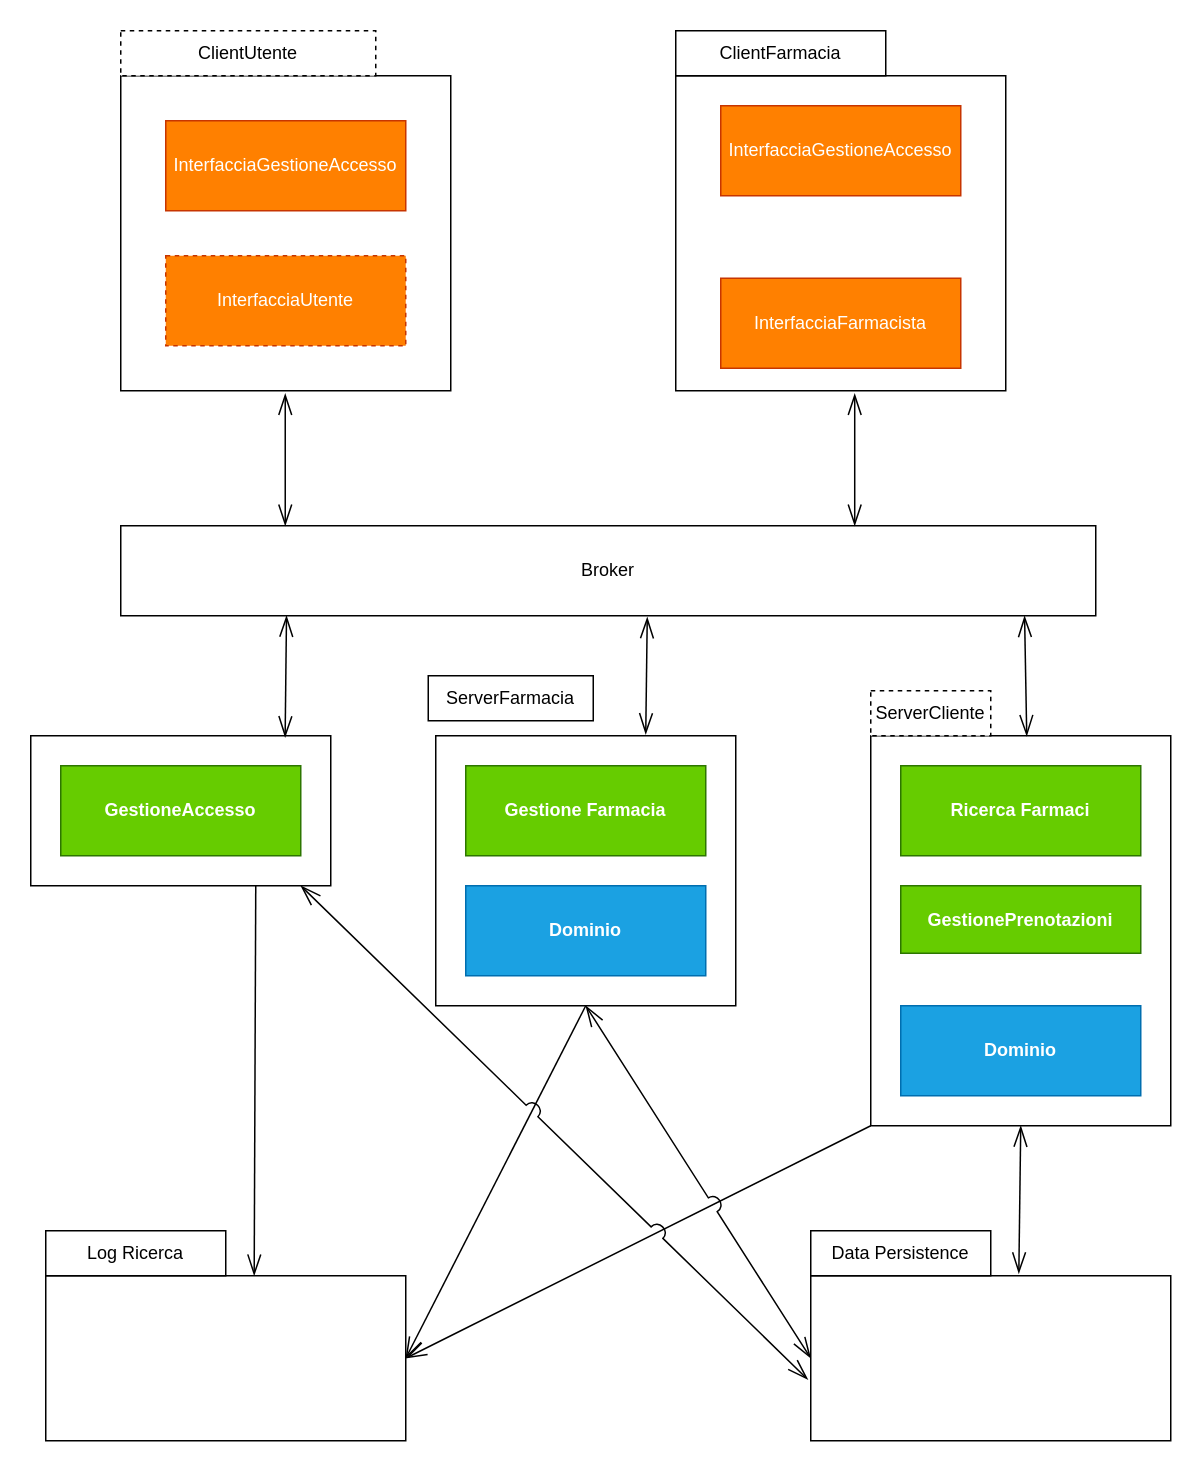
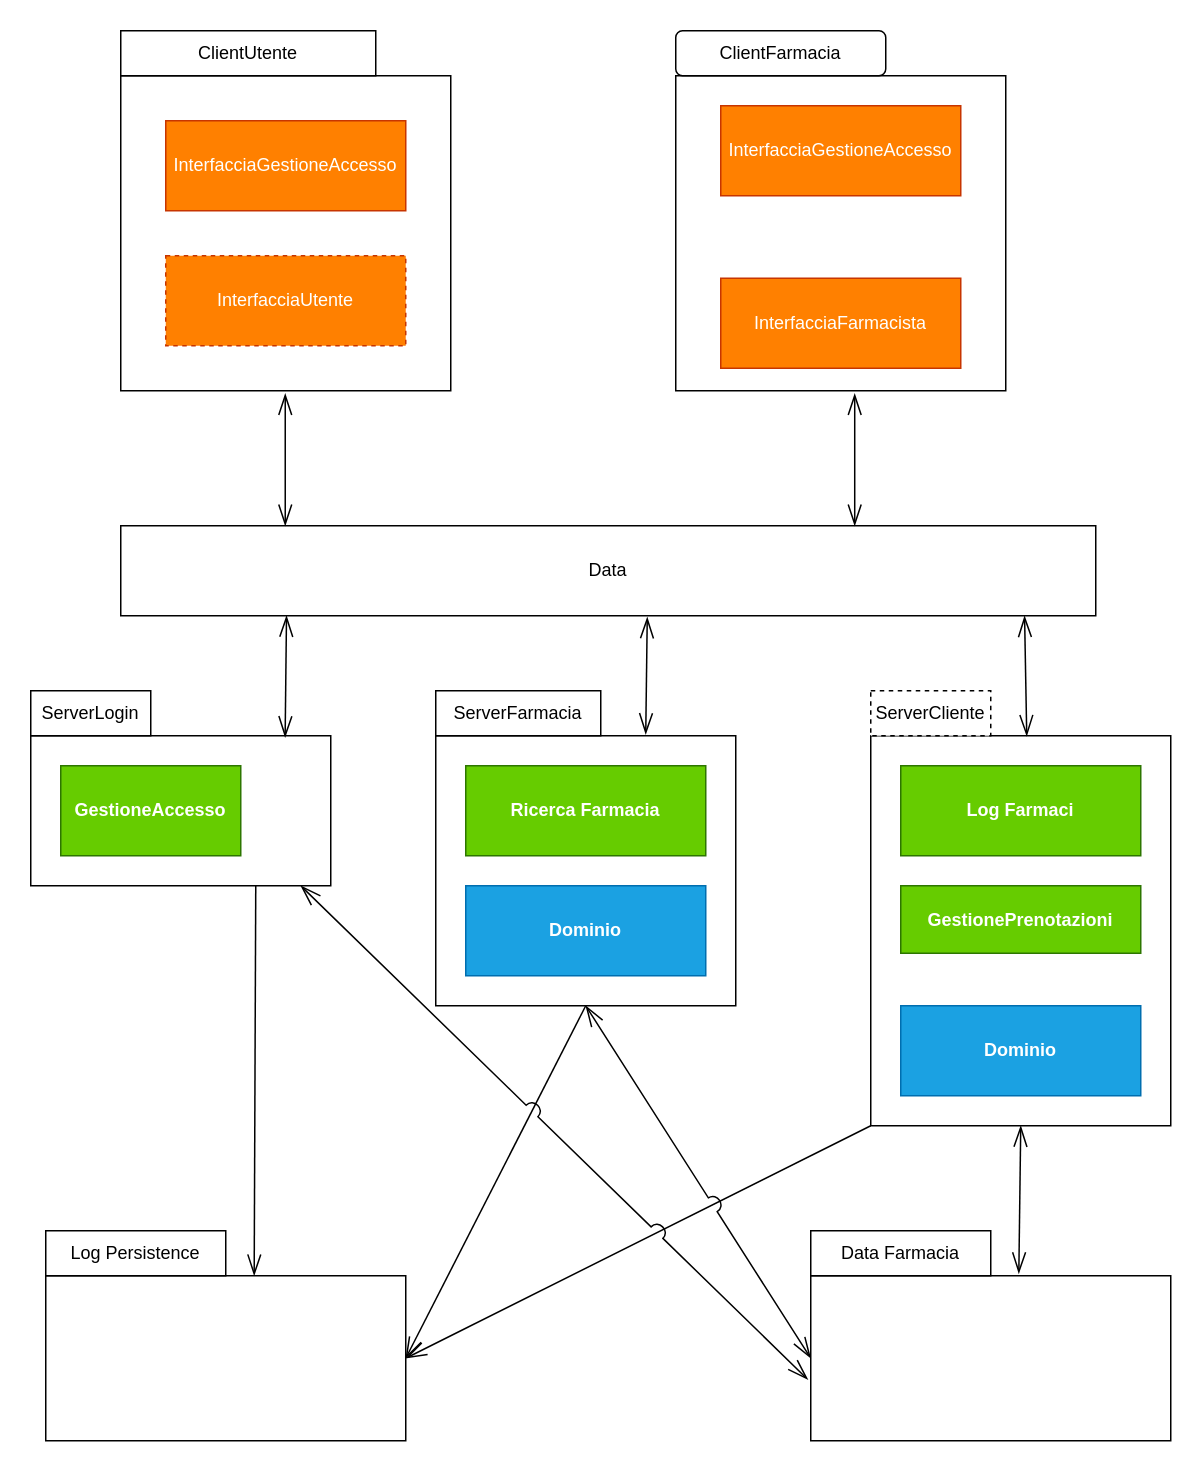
node "ClientUtente": style dashed -> solid
node "ClientFarmacia": shape rectangle -> rounded rectangle
node "Broker": label "Broker" -> "Data"
node "ServerFarmacia": moved (511, 698) -> (518, 713)
node "ServerLogin": added
node "GestioneAccesso": size 240x90 -> 180x90
node "Gestione Farmacia": label "Gestione Farmacia" -> "Ricerca Farmacia"
node "Ricerca Farmaci": label "Ricerca Farmaci" -> "Log Farmaci"
node "Log Ricerca": label "Log Ricerca" -> "Log Persistence"
node "Data Persistence": label "Data Persistence" -> "Data Farmacia"
